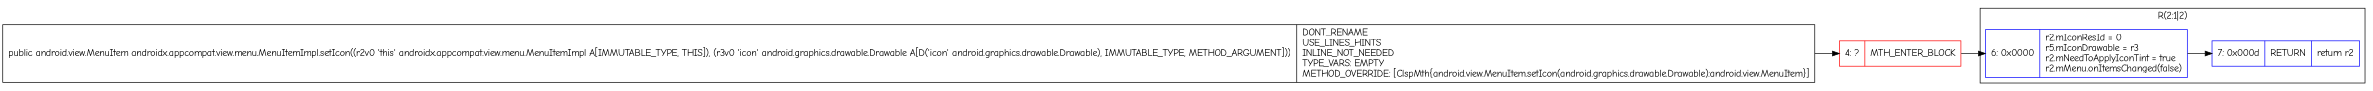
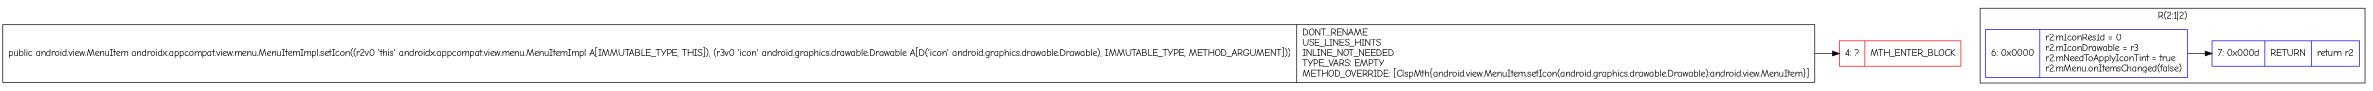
node "6: 0x0000": text "r5.mIconDrawable = r3" -> "r2.mIconDrawable = r3"
edge "4: ?" -> "6: 0x0000": removed
